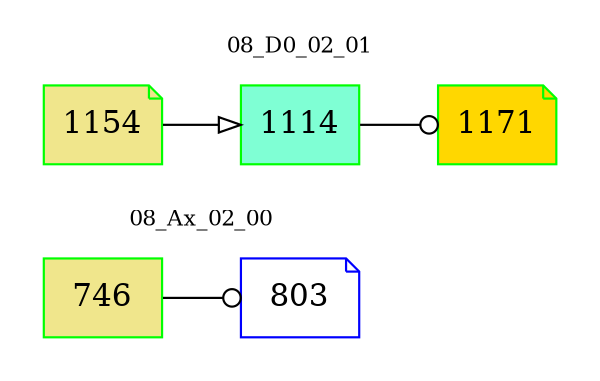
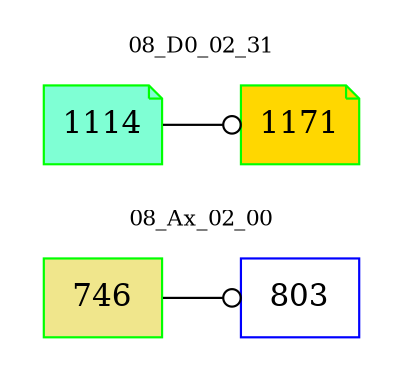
cluster "08_D0_02_01": label "08_D0_02_01" -> "08_D0_02_31"
node "1154": removed
node "1114": shape box -> note
node "803": shape note -> box
